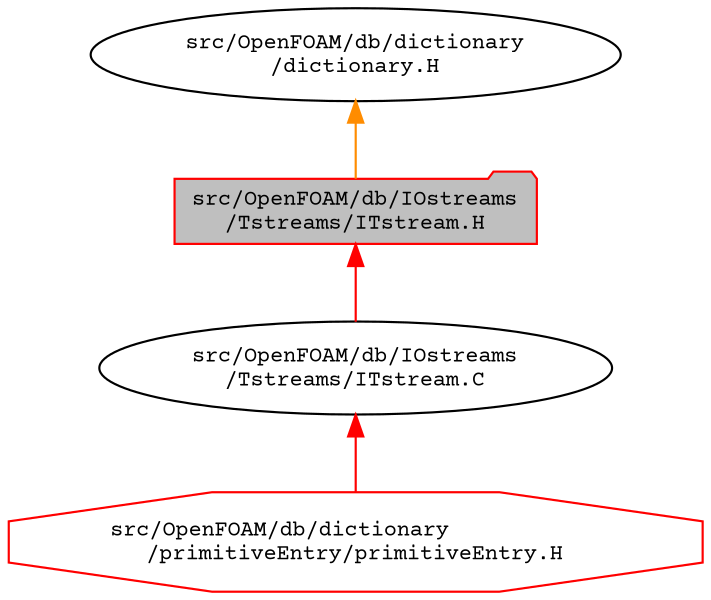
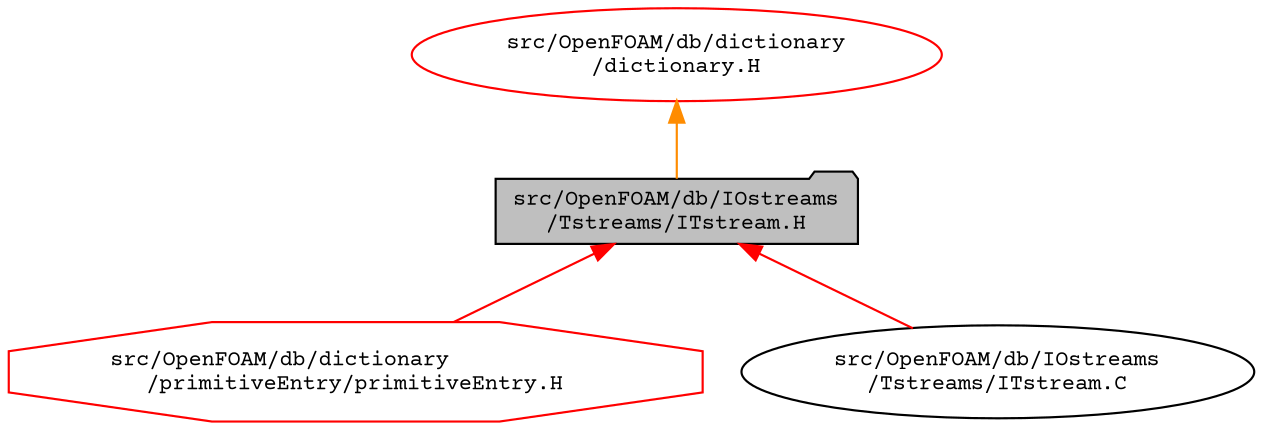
node "src/OpenFOAM/db/dictionary /dictionary.H": color black -> red
node "src/OpenFOAM/db/IOstreams /Tstreams/ITstream.H": color red -> black
edge "src/OpenFOAM/db/dictionary /primitiveEntry/primitiveEntry.H" -> "src/OpenFOAM/db/IOstreams /Tstreams/ITstream.C": now "src/OpenFOAM/db/dictionary /primitiveEntry/primitiveEntry.H" -> "src/OpenFOAM/db/IOstreams /Tstreams/ITstream.H"
